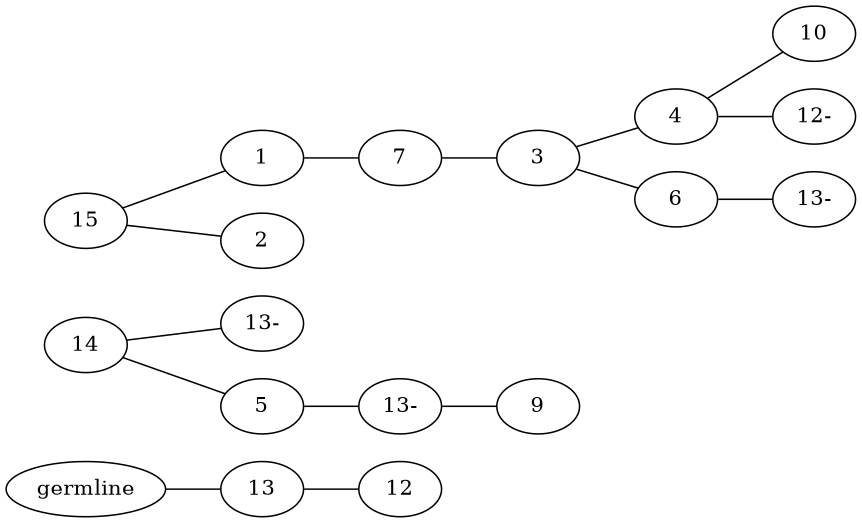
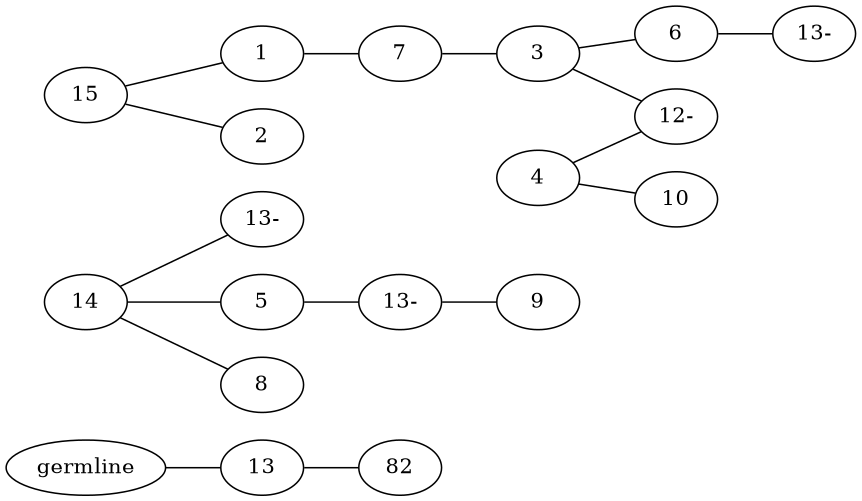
edge "4" -- "3": now "12-" -- "3"
node "8": added
node "12": label "12" -> "82"
